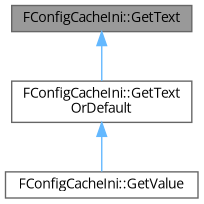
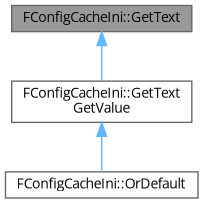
node "FConfigCacheIni::GetText OrDefault": label "FConfigCacheIni::GetText OrDefault" -> "FConfigCacheIni::GetText GetValue"
node "FConfigCacheIni::GetValue": label "FConfigCacheIni::GetValue" -> "FConfigCacheIni::OrDefault"
